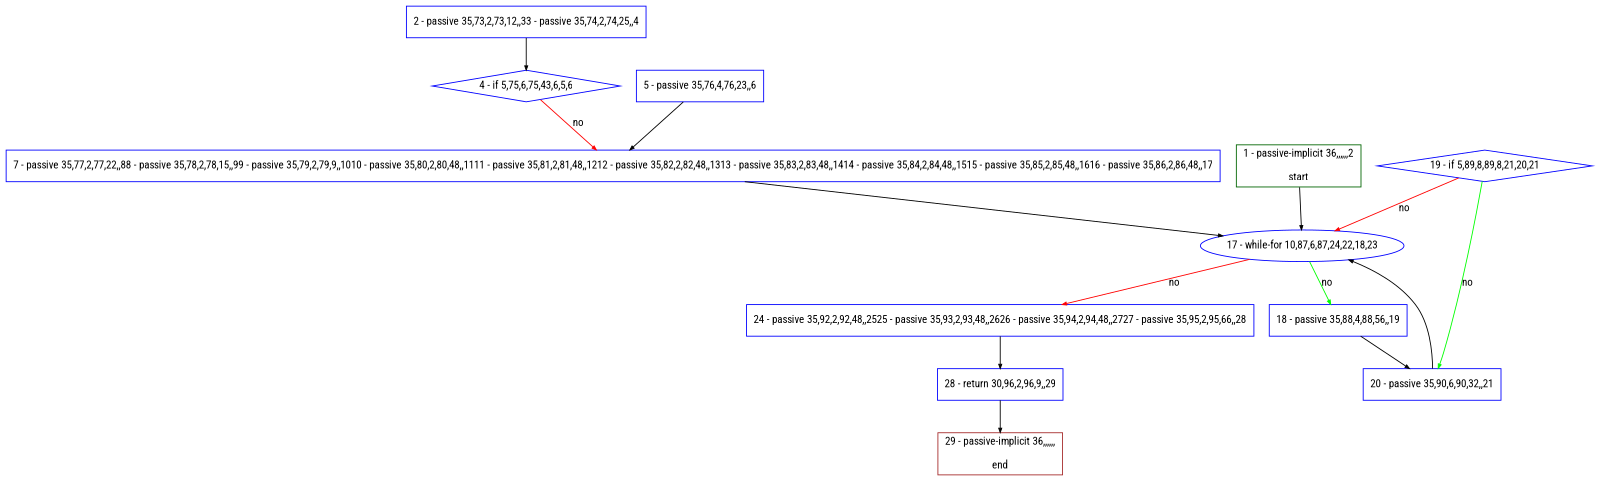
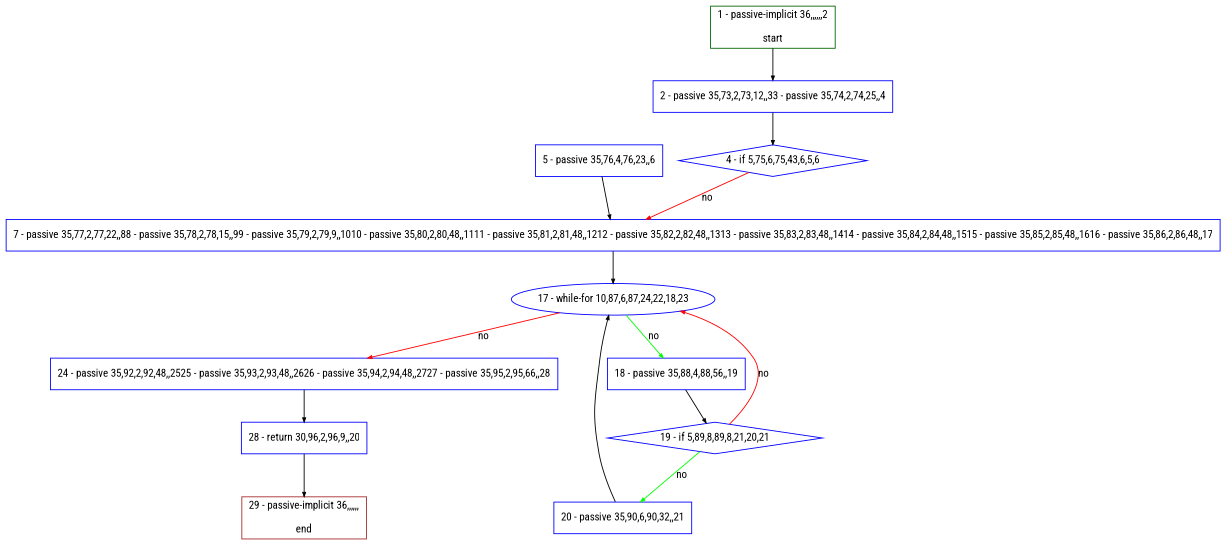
edge "1 - passive-implicit 36,,,,,,2 start" -> "17 - while-for 10,87,6,87,24,22,18,23": now "1 - passive-implicit 36,,,,,,2 start" -> "2 - passive 35,73,2,73,12,,33 - passive 35,74,2,74,25,,4"
edge "18 - passive 35,88,4,88,56,,19" -> "20 - passive 35,90,6,90,32,,21": now "18 - passive 35,88,4,88,56,,19" -> "19 - if 5,89,8,89,8,21,20,21"
node "28 - return 30,96,2,96,9,,29": label "28 - return 30,96,2,96,9,,29" -> "28 - return 30,96,2,96,9,,20"
